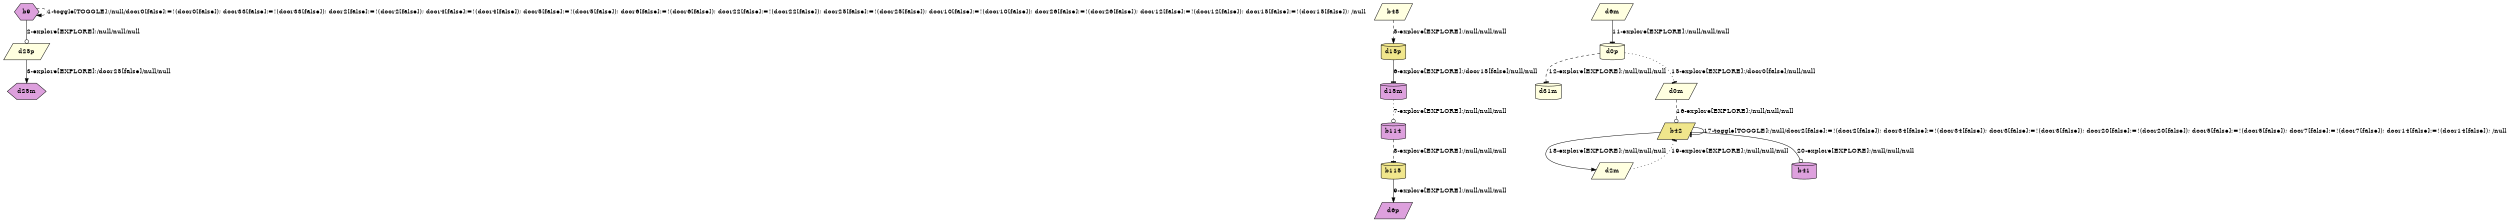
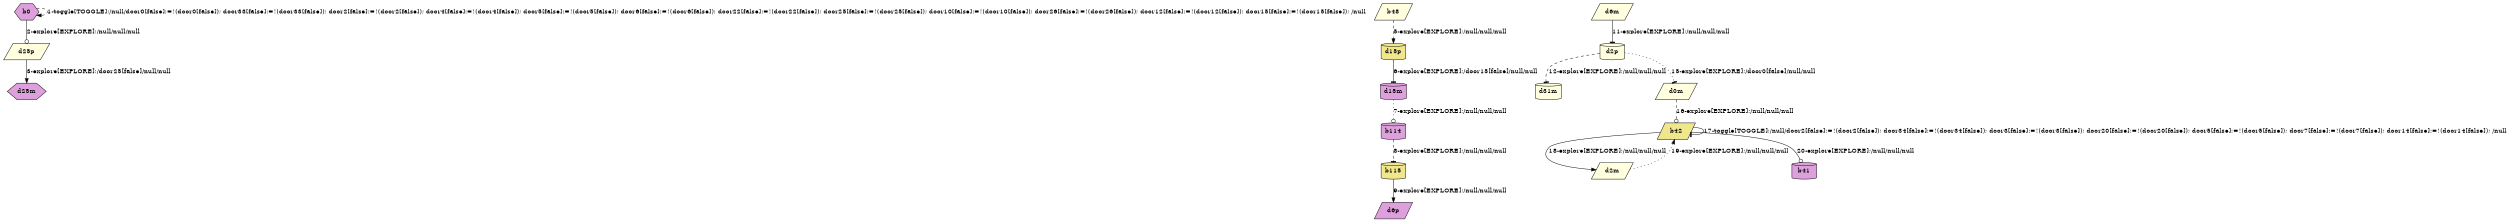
node "b9": label "b9" -> "b0"
node "d0p": label "d0p" -> "d2p"
edge "d2m" -> "b42": arrowhead tee -> normal
